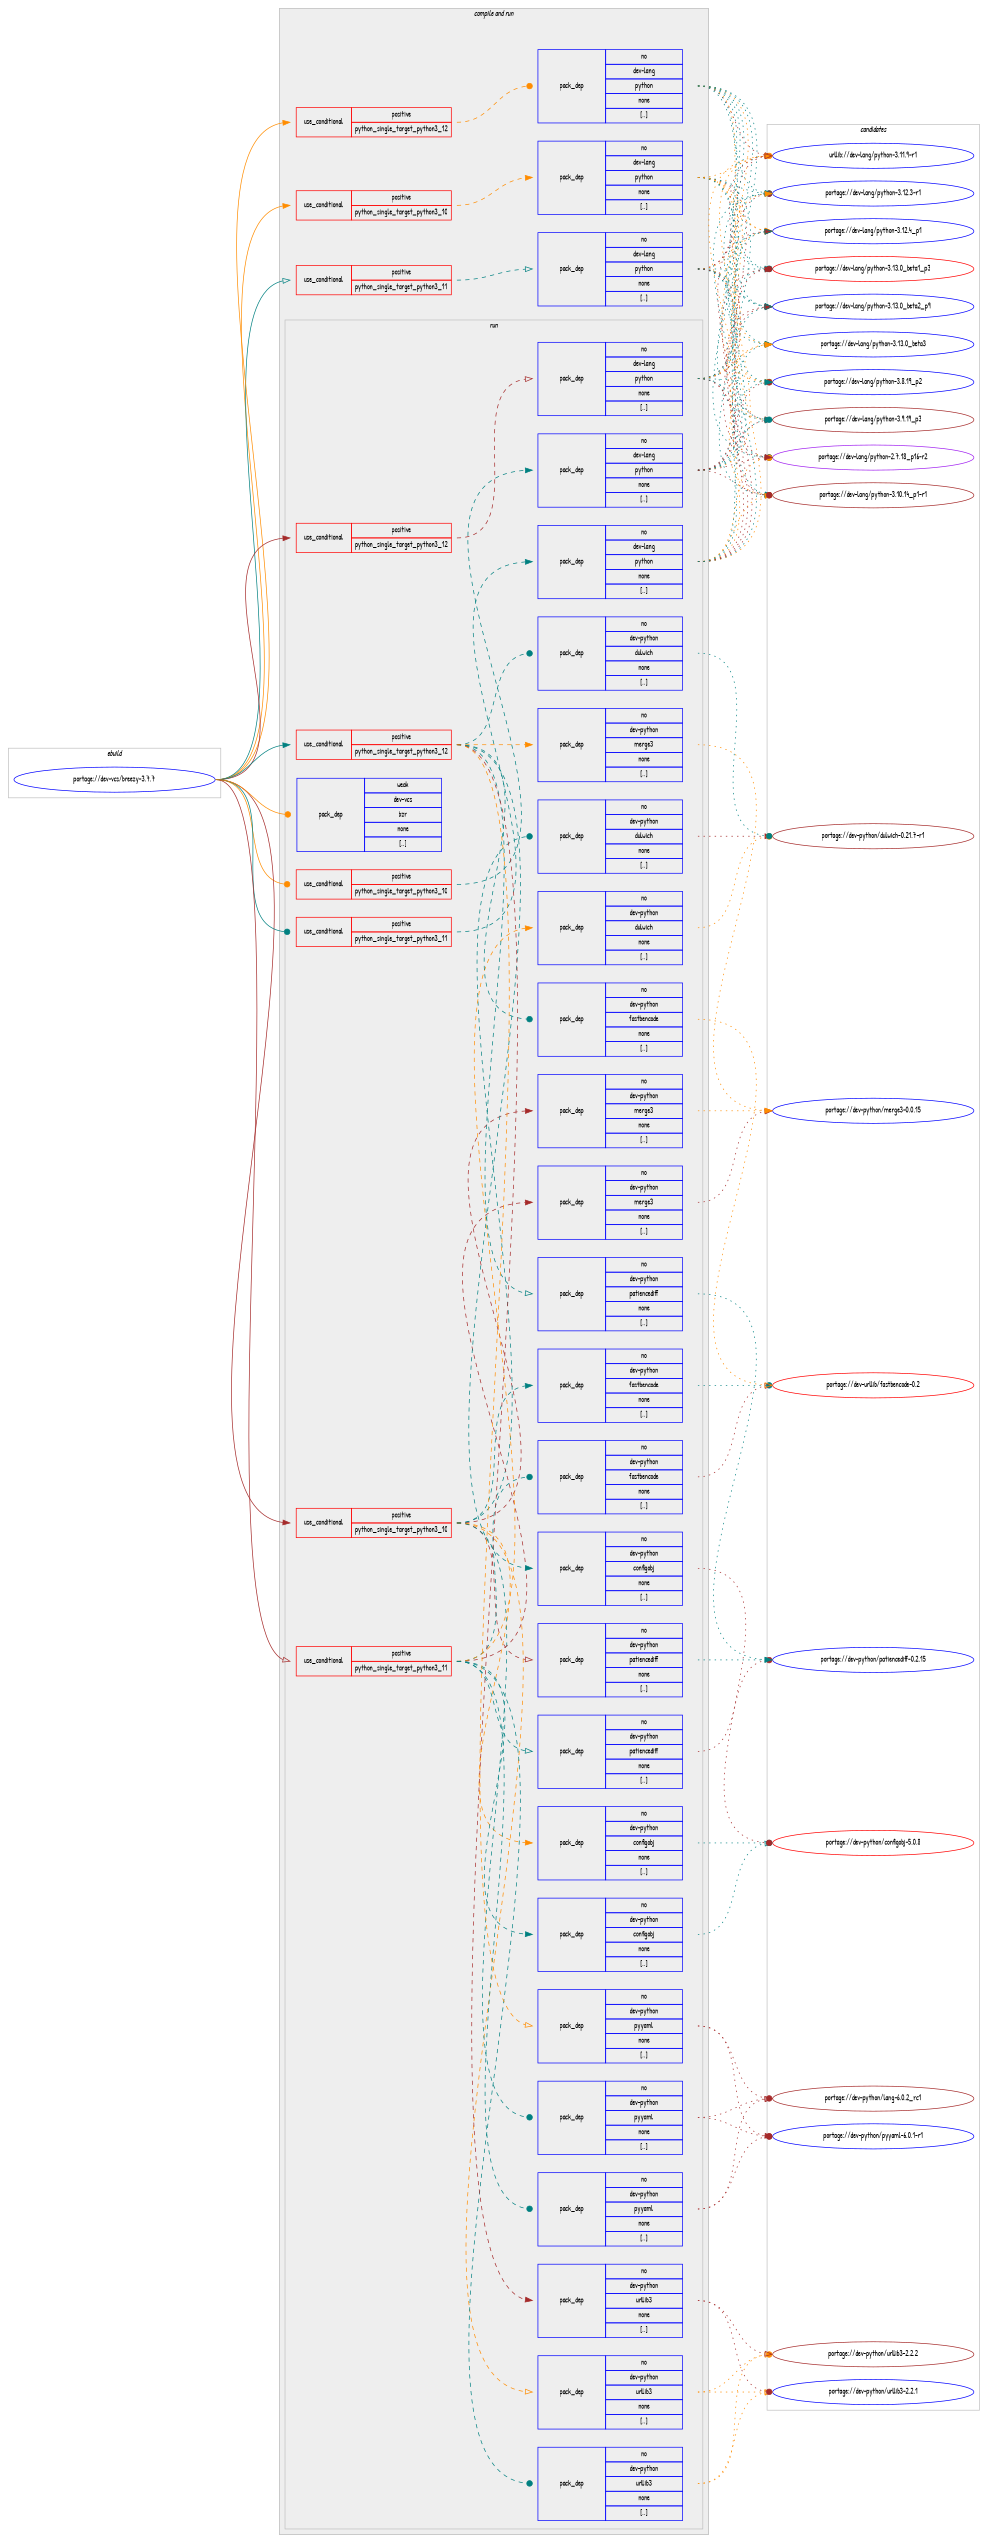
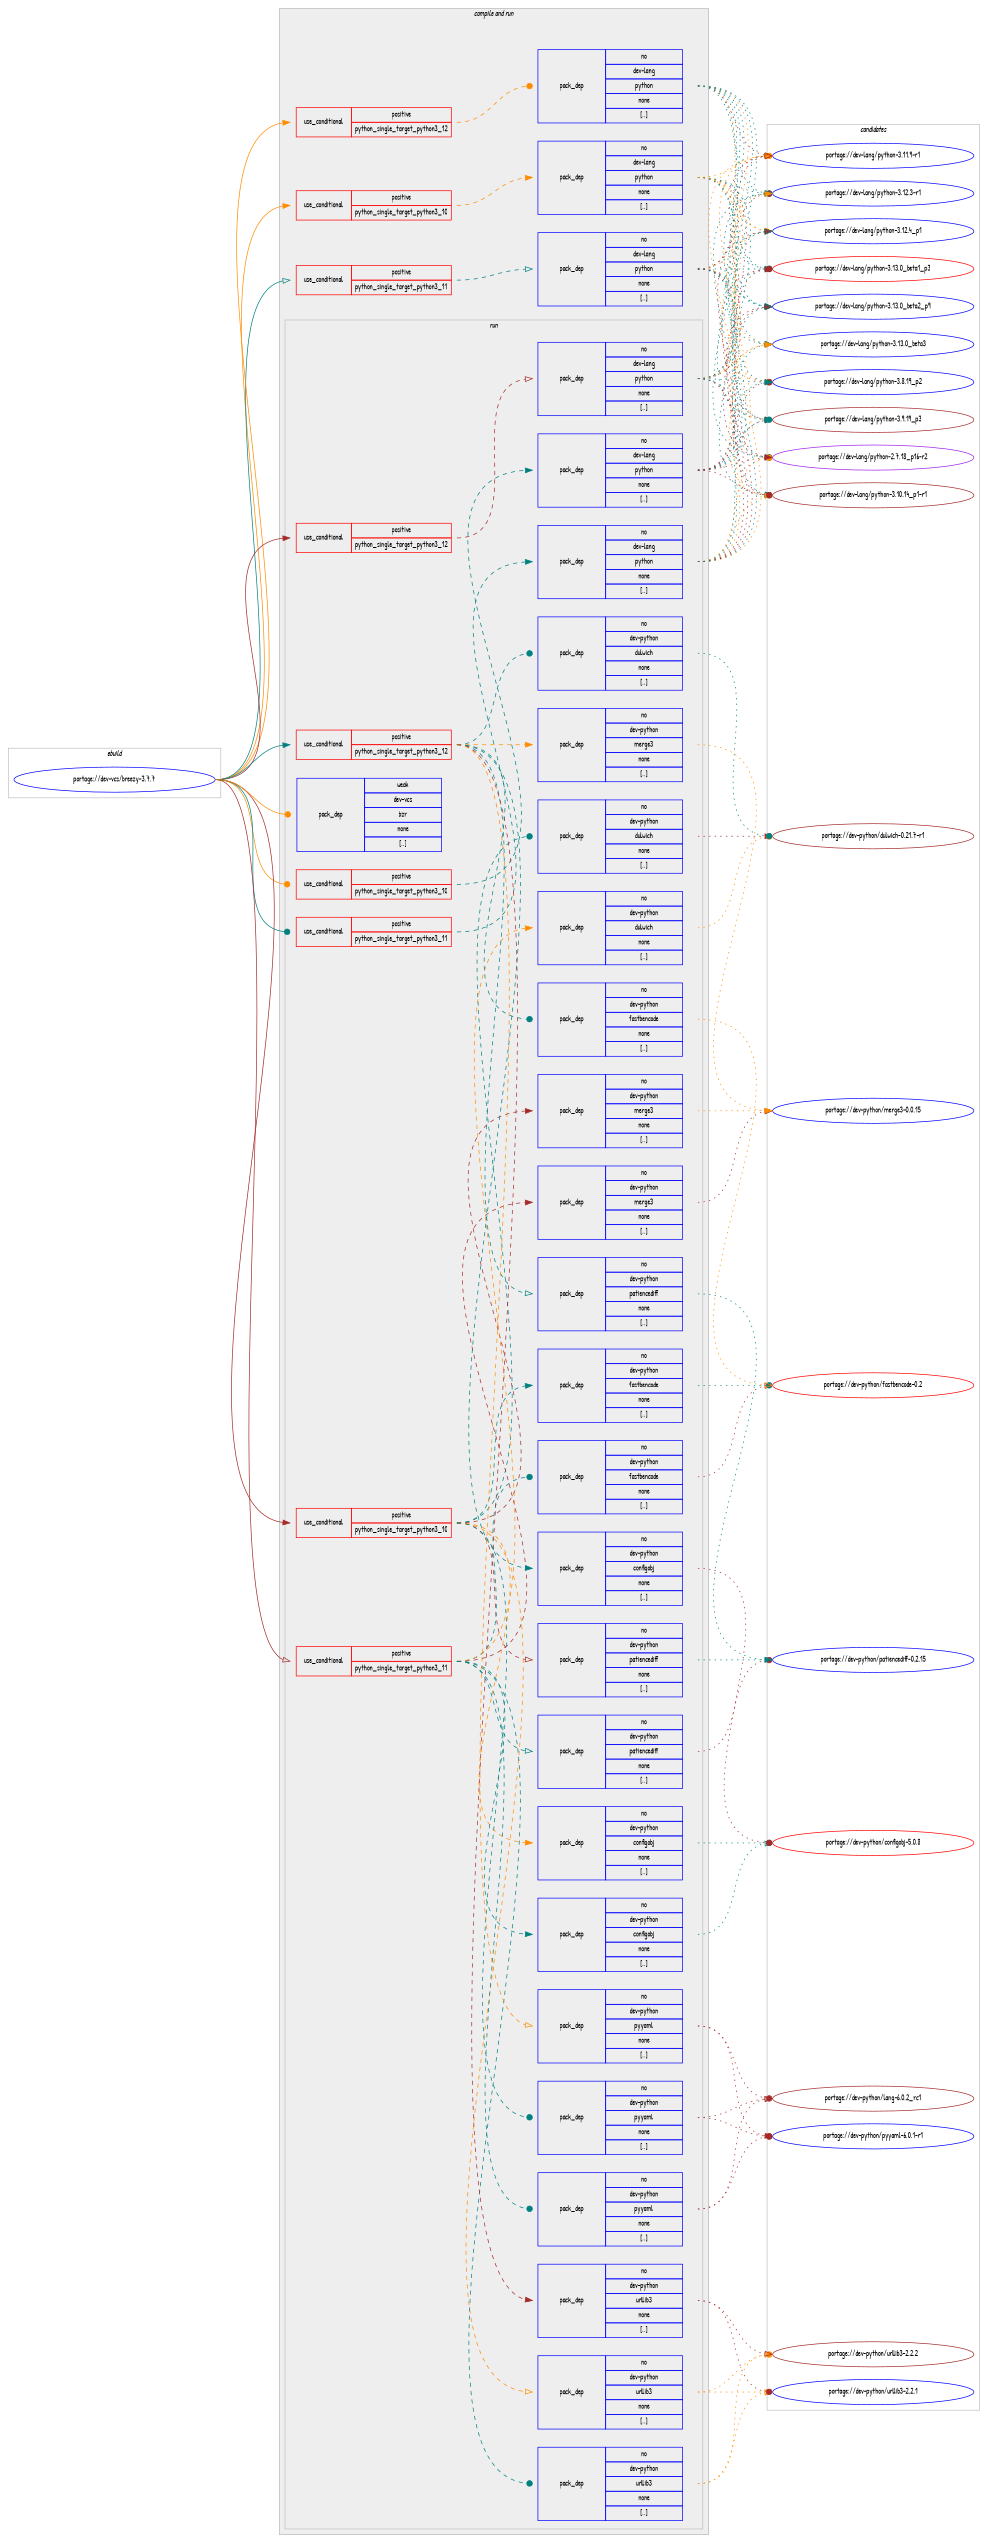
node "urllib://dev-lang/python-3.11.9-r1": label "urllib://dev-lang/python-3.11.9-r1" -> "portage://dev-lang/python-3.11.9-r1"
node "portage://dev-urllib/fastbencode-0.2": label "portage://dev-urllib/fastbencode-0.2" -> "portage://dev-python/fastbencode-0.2"
